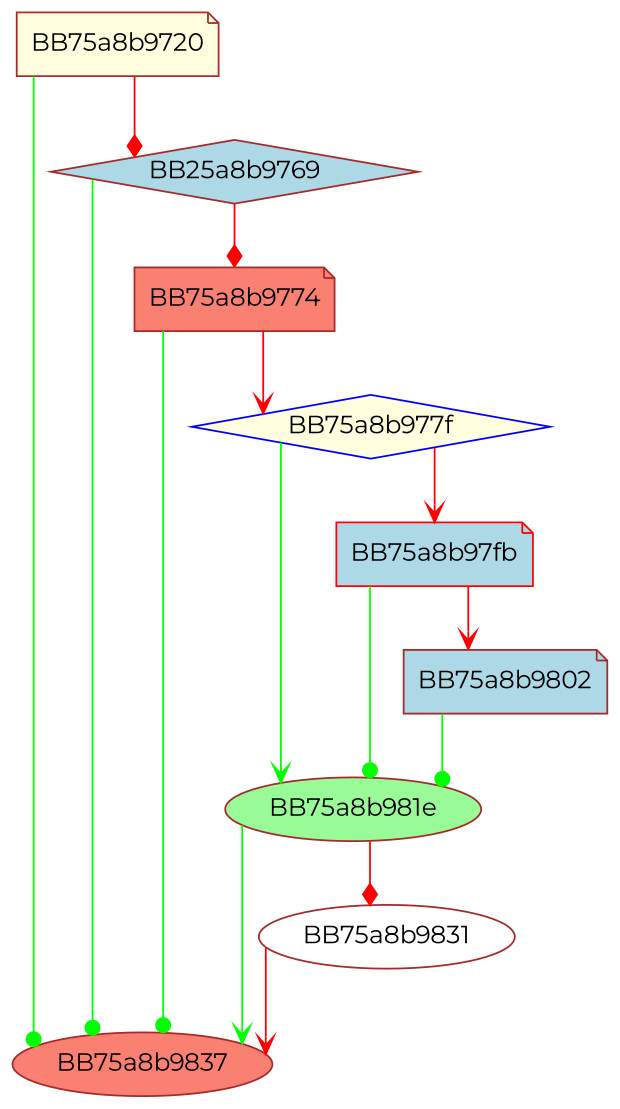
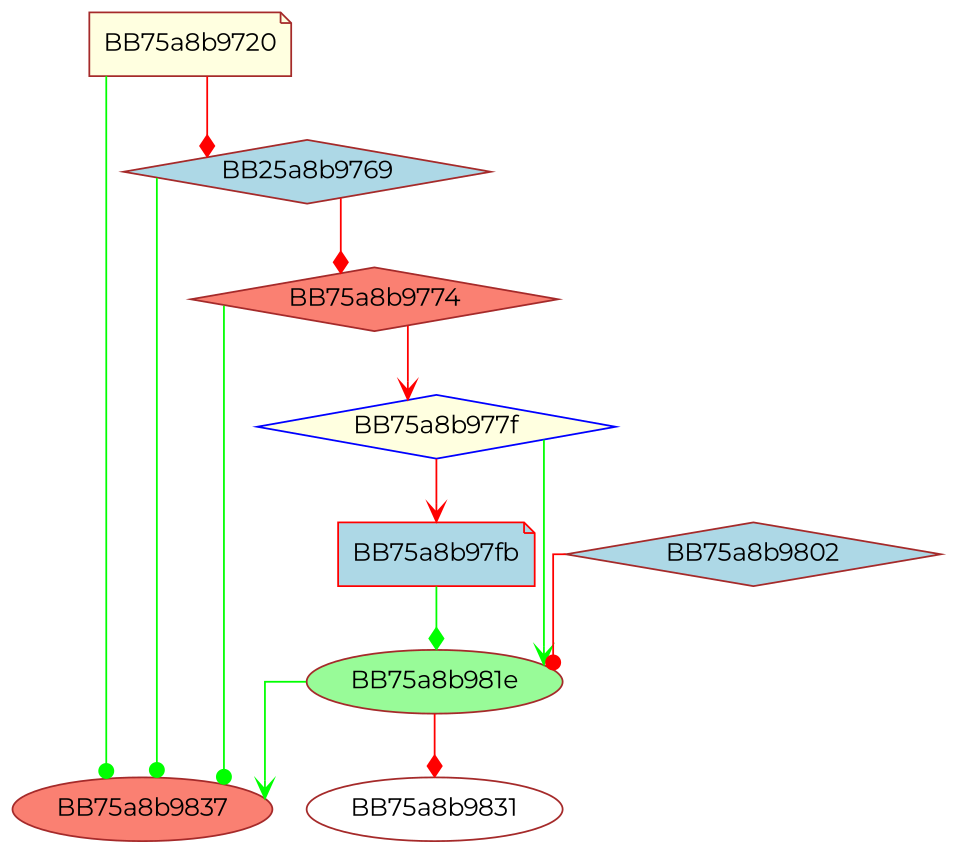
node "BB75a8b9774": shape note -> diamond
edge "BB75a8b97fb" -> "BB75a8b9802": removed
edge "BB75a8b97fb" -> "BB75a8b981e": arrowhead dot -> diamond
node "BB75a8b9802": shape note -> diamond
edge "BB75a8b9802" -> "BB75a8b981e": color green -> red
edge "BB75a8b9831" -> "BB75a8b9837": removed
